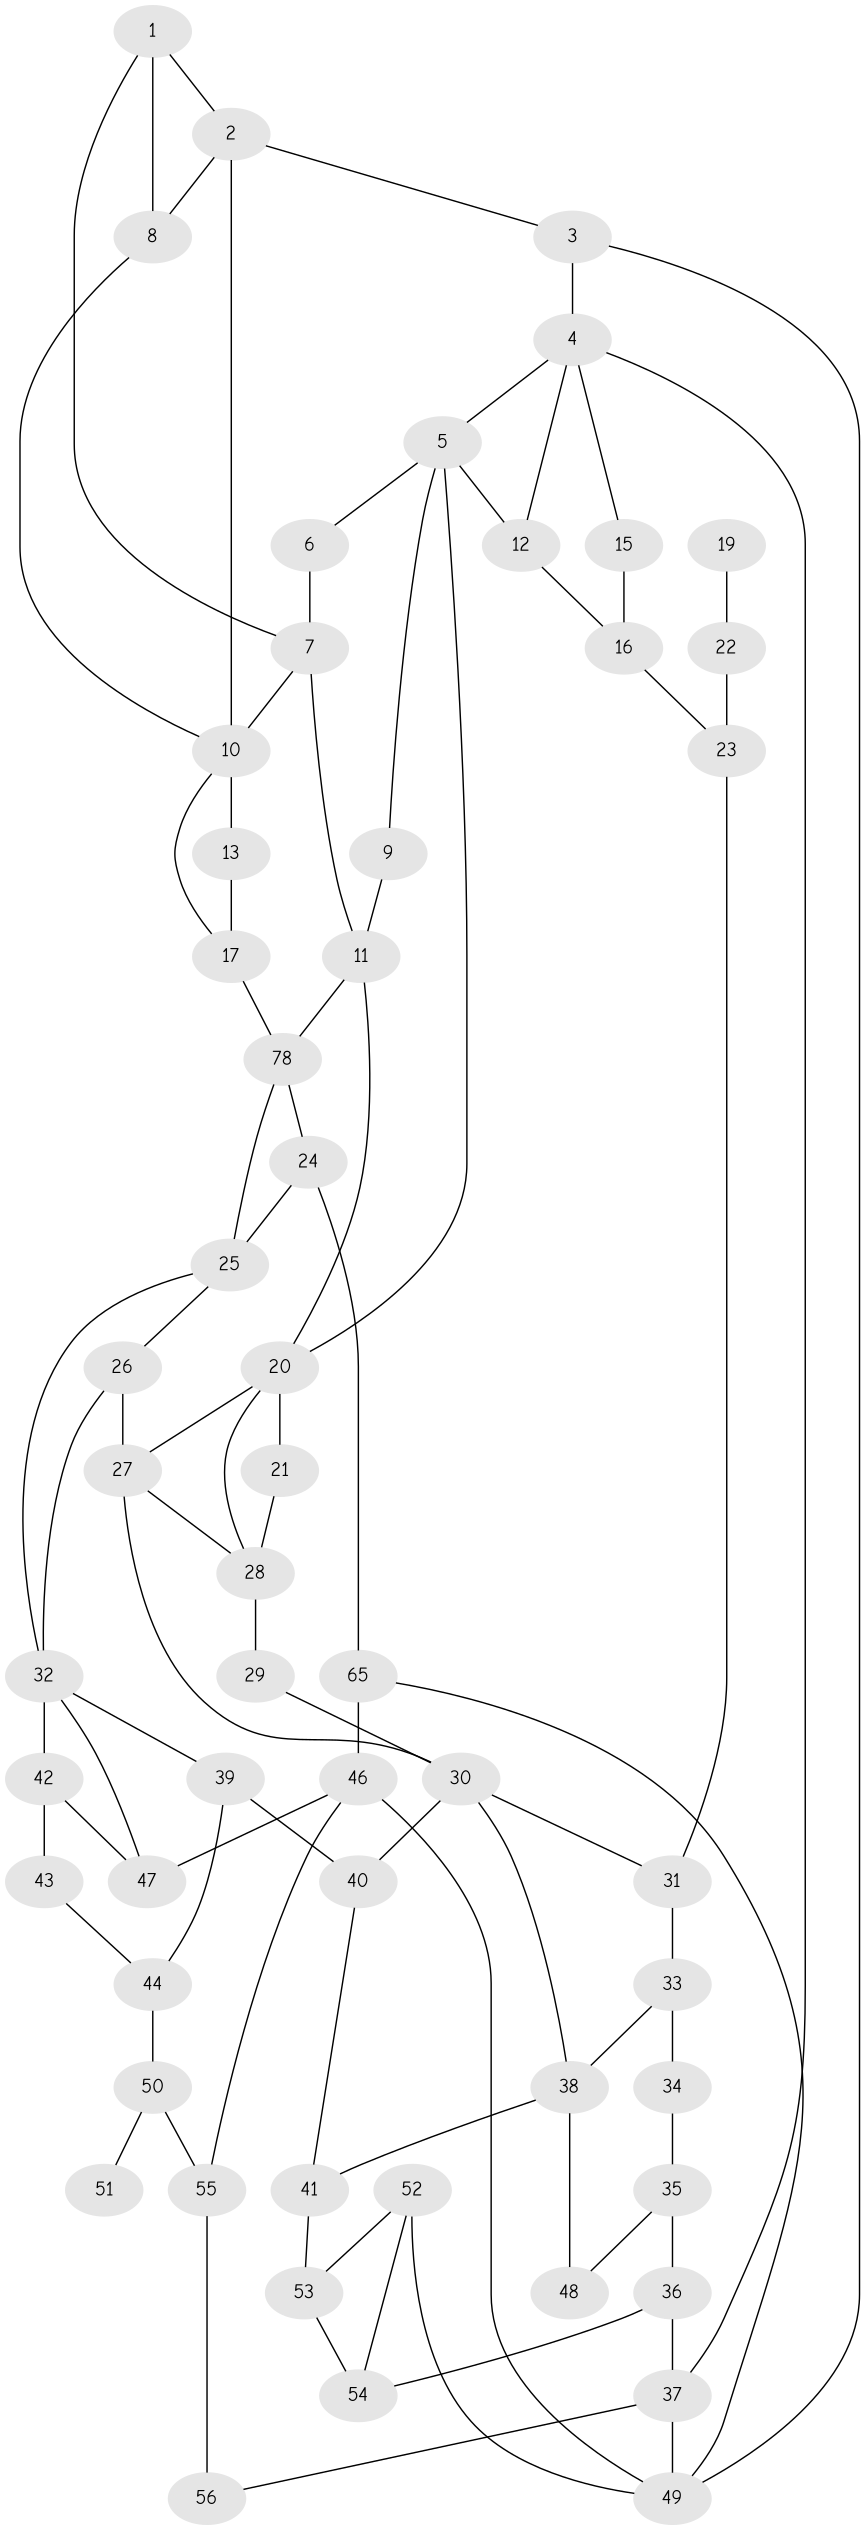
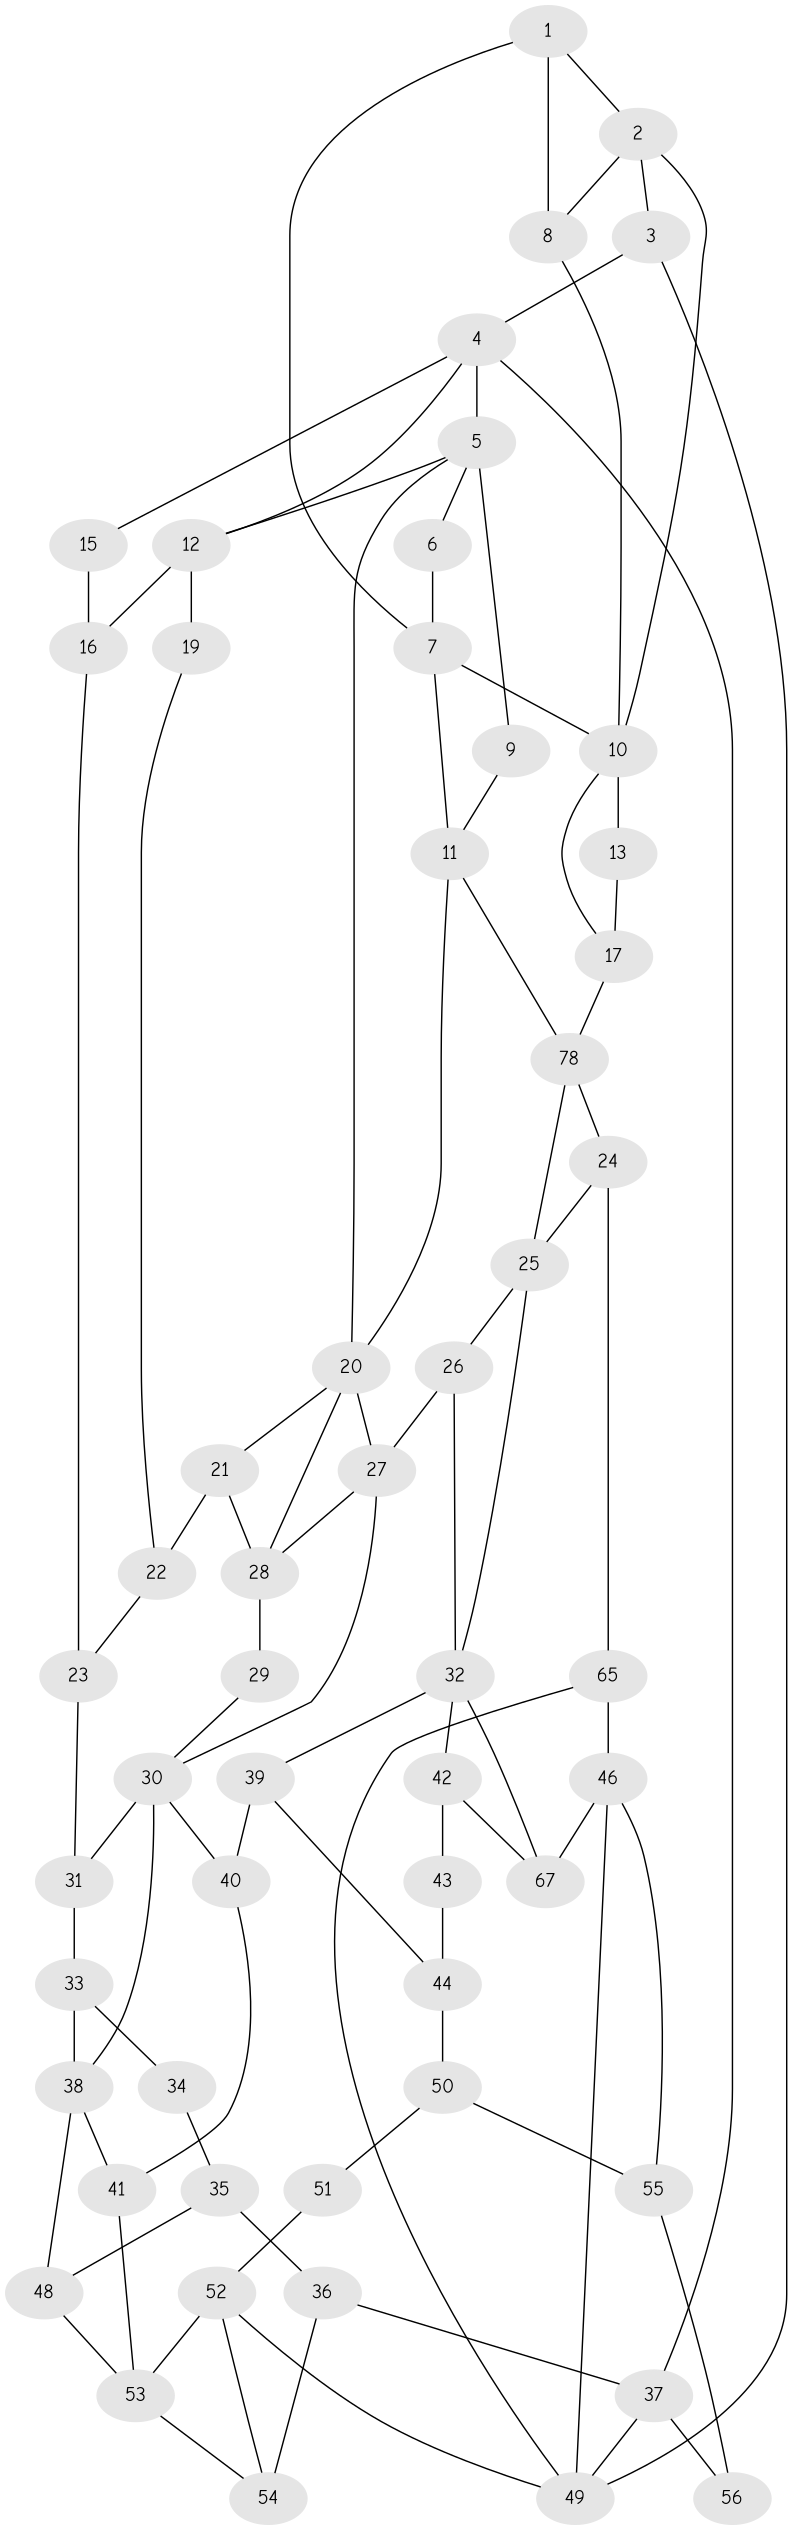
edge "12" -- "19": added
edge "21" -- "22": added
node "47": label "47" -> "67"
edge "51" -- "52": added
edge "48" -- "53": added
